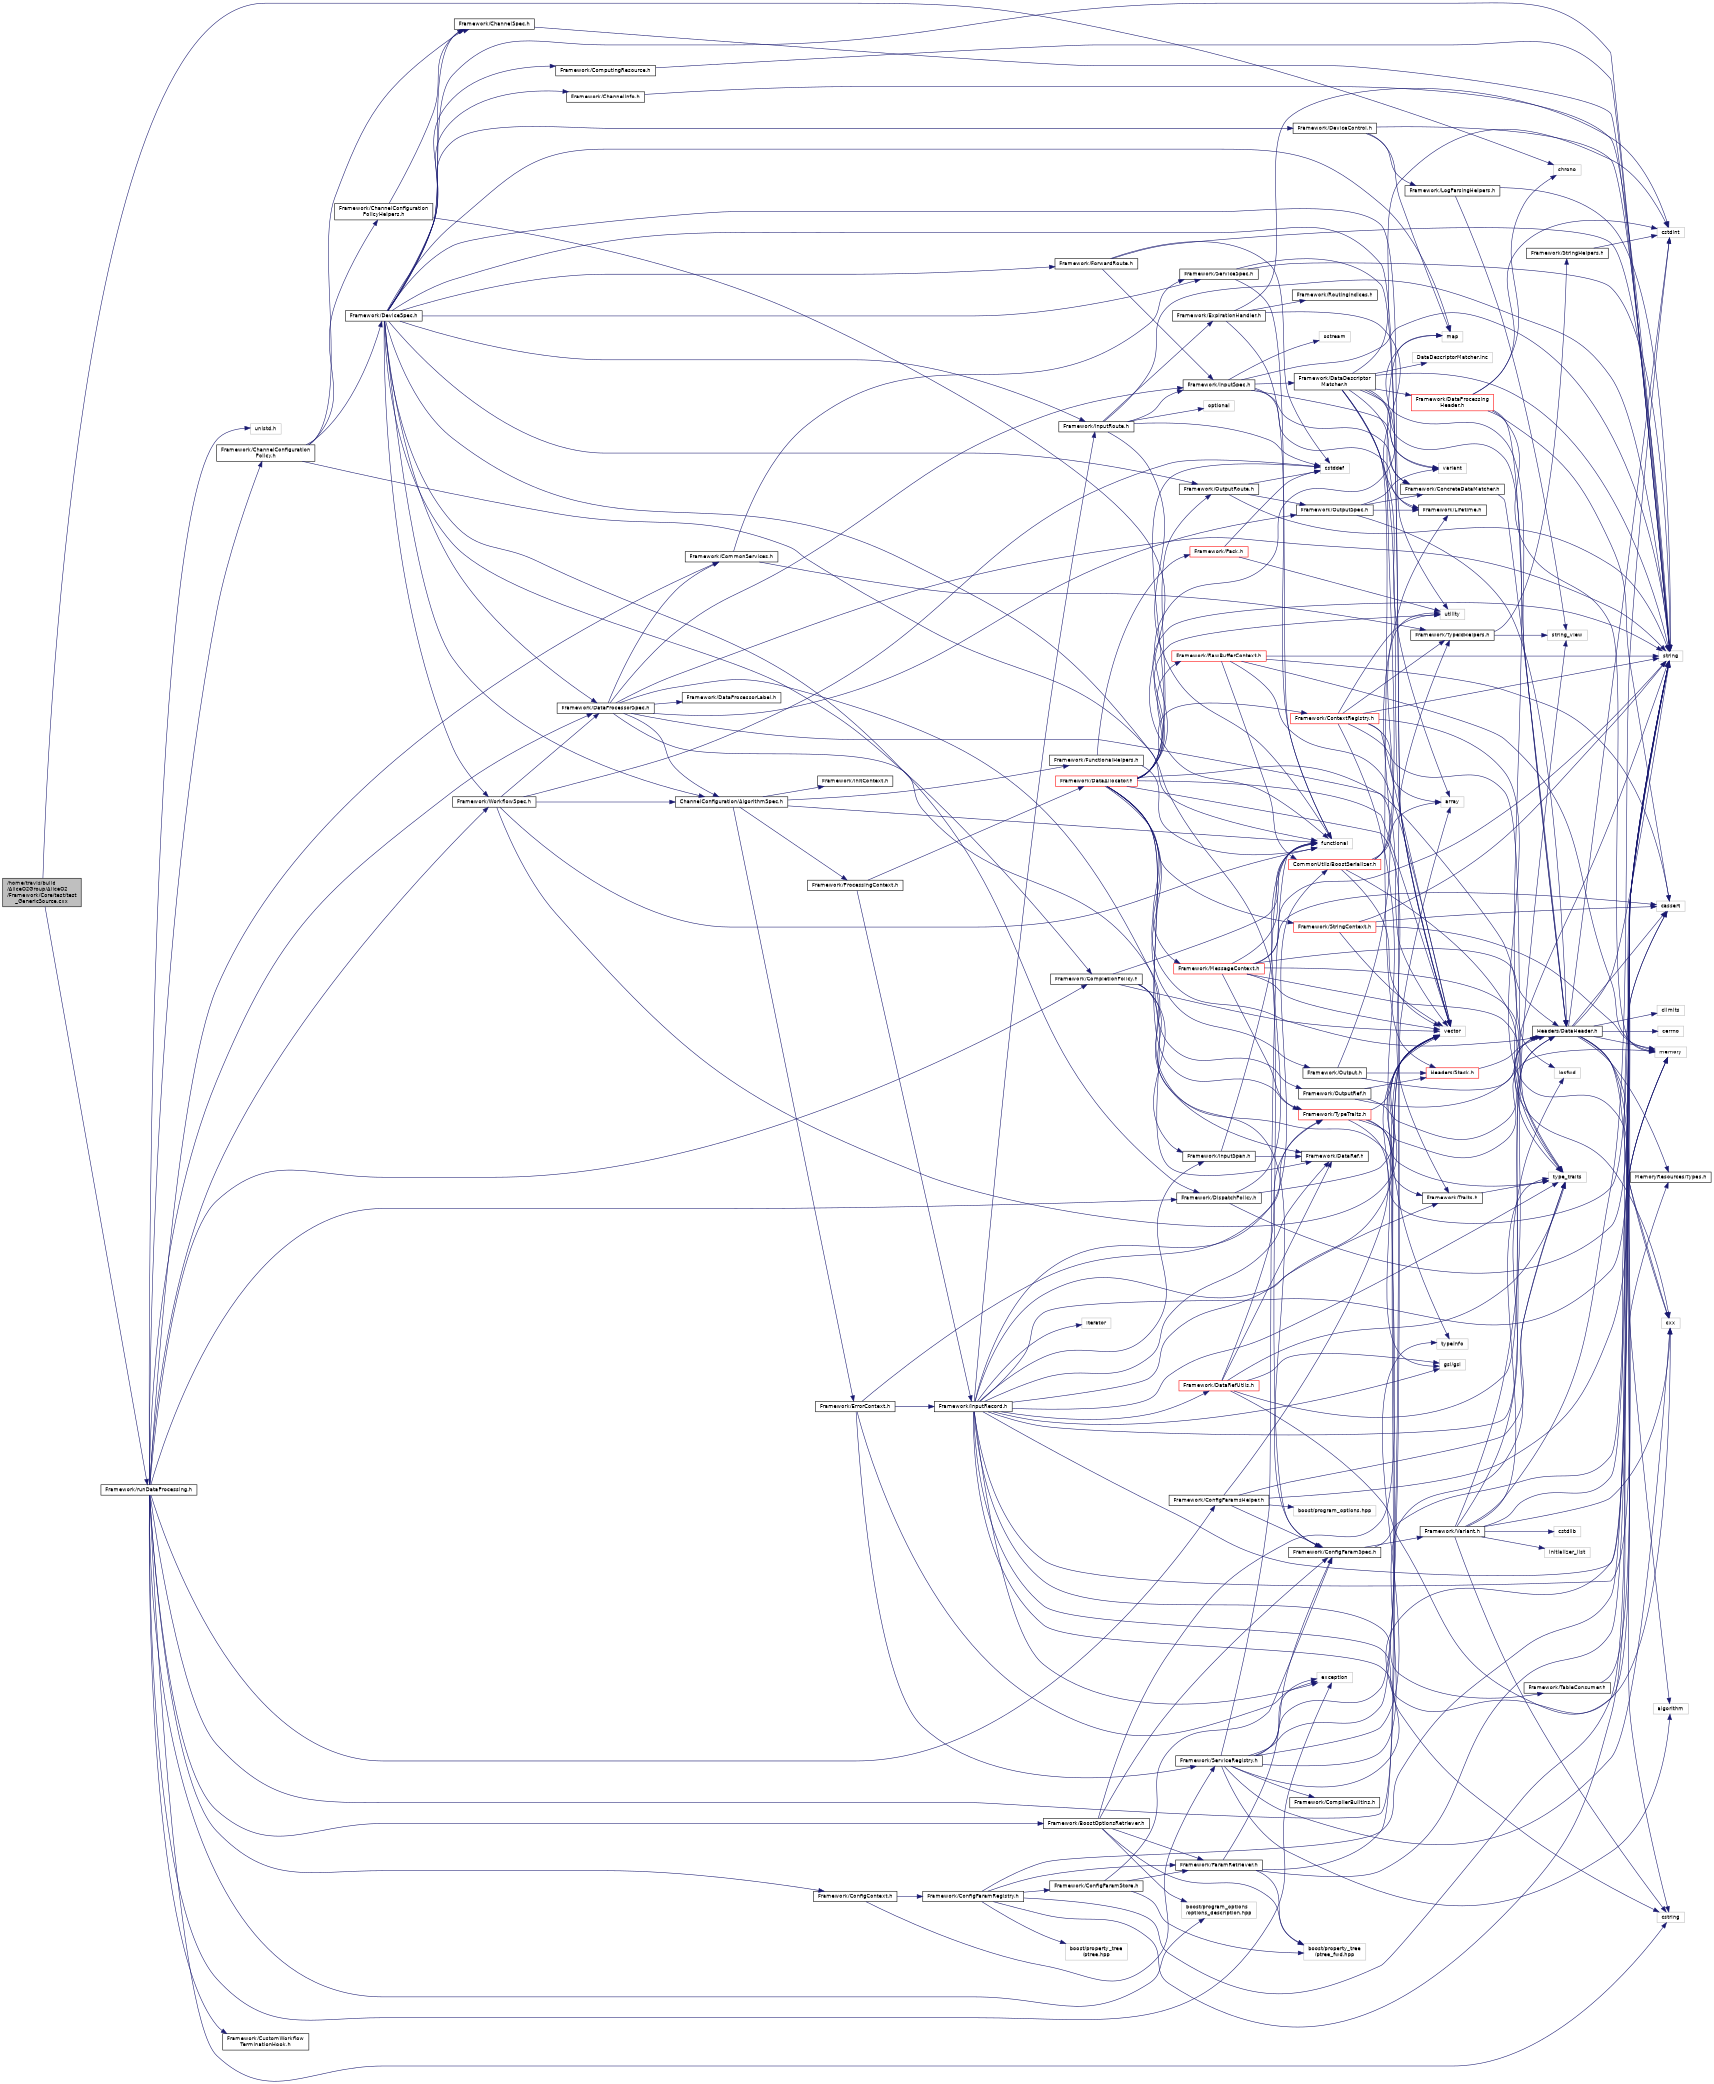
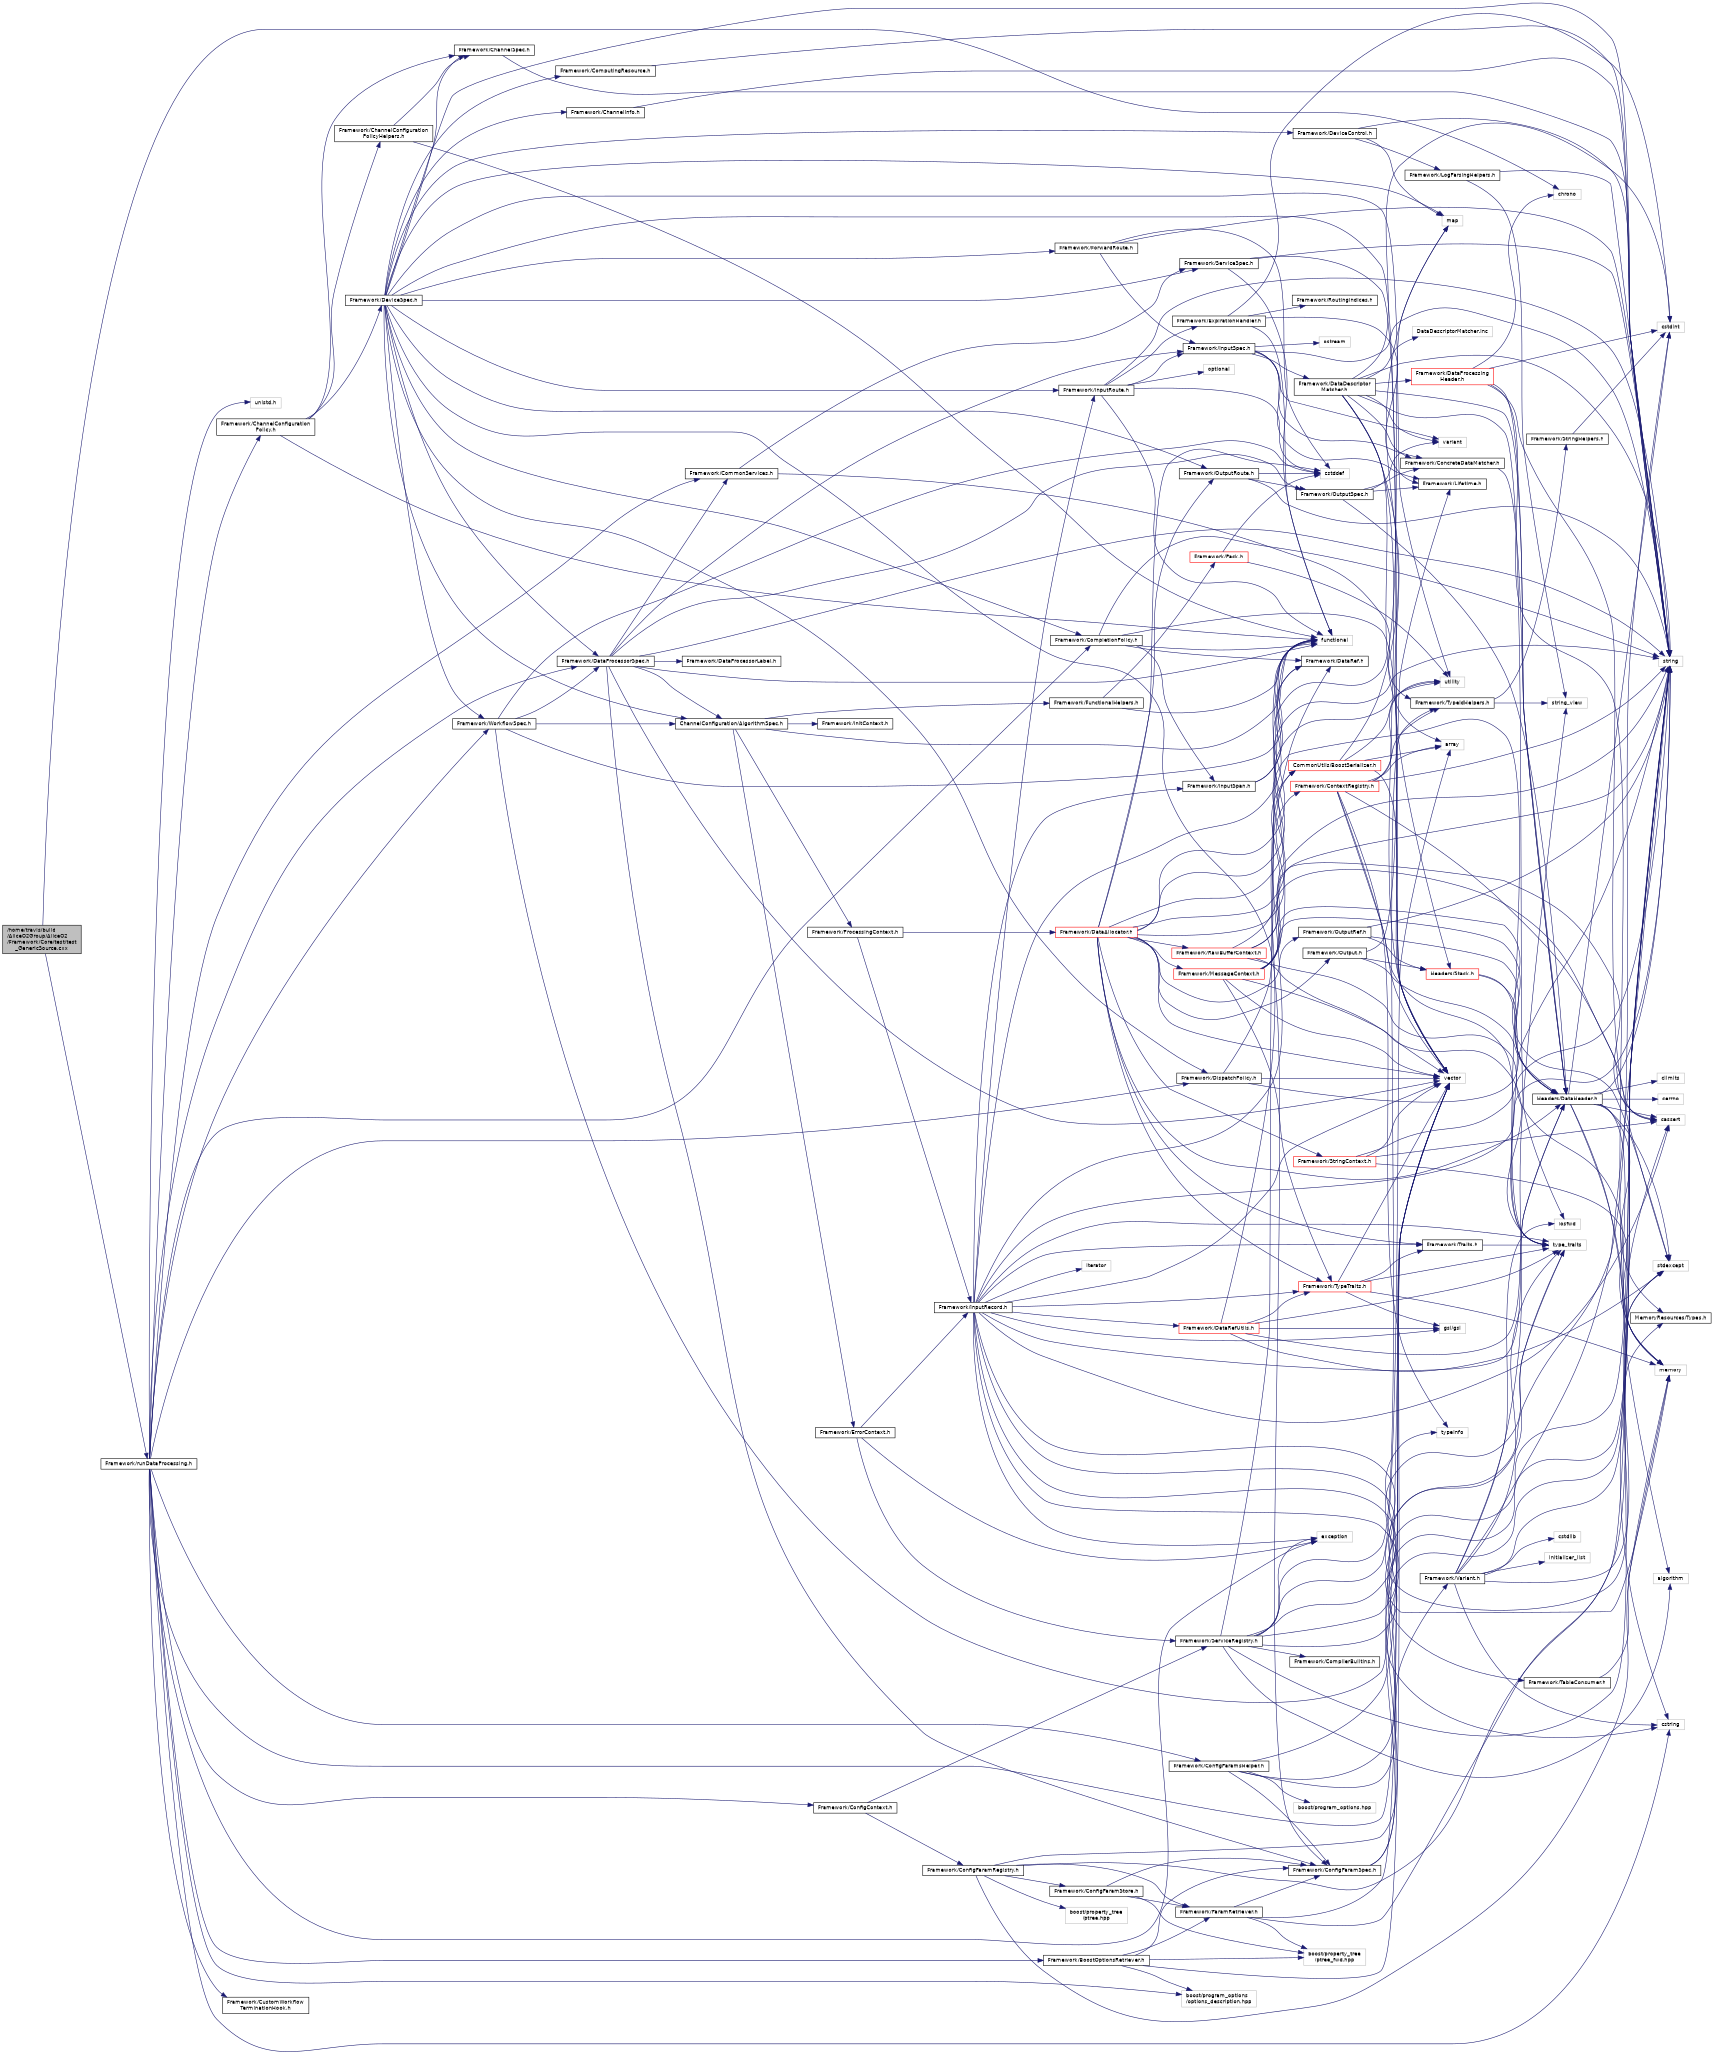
edge "Framework/DataProcessorSpec.h" -> "Framework/DataRef.h": now "Framework/DataProcessorSpec.h" -> "functional"
edge "CommonUtils/BoostSerializer.h" -> "type_traits": now "Headers/Stack.h" -> "type_traits"
edge "Framework/ErrorContext.h" -> "Framework/TypeTraits.h": now "Framework/InputRecord.h" -> "Framework/TypeTraits.h"
node "cxx": label "cxx" -> "stdexcept"
